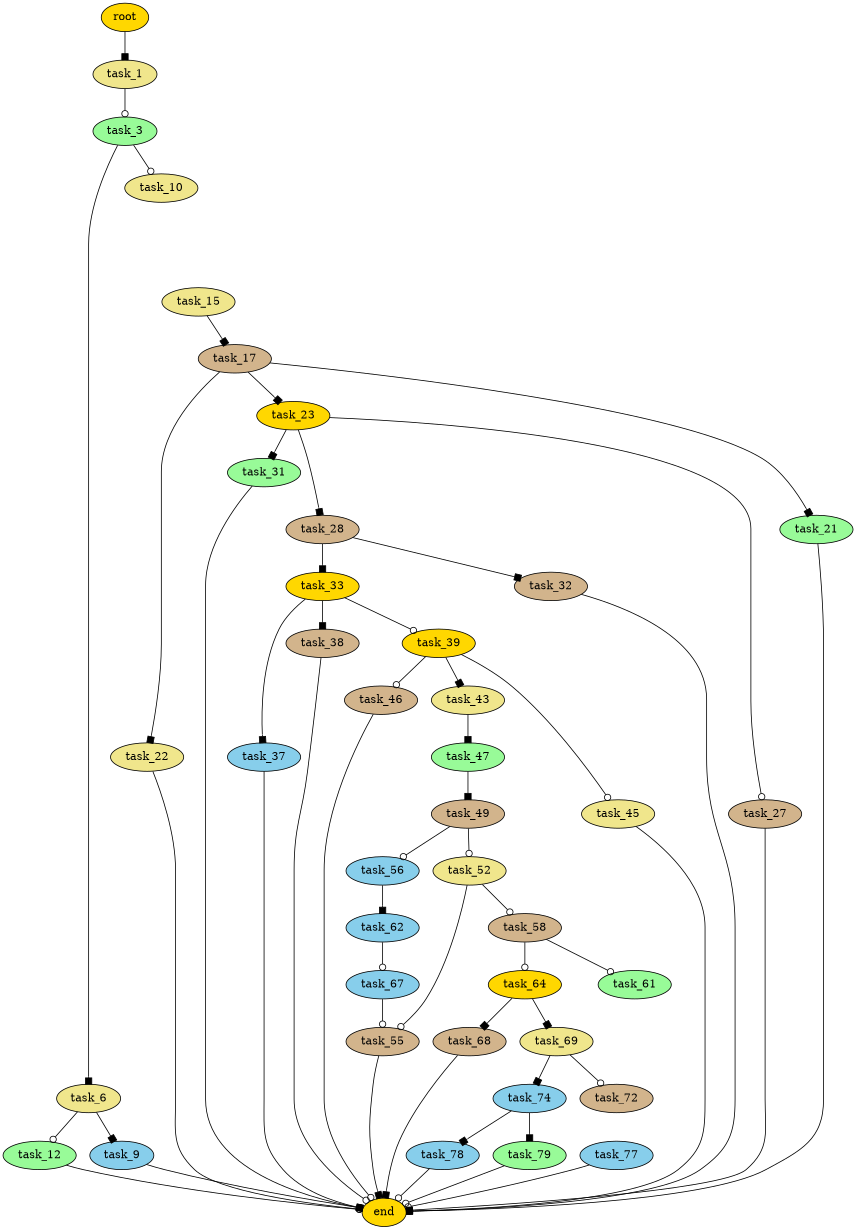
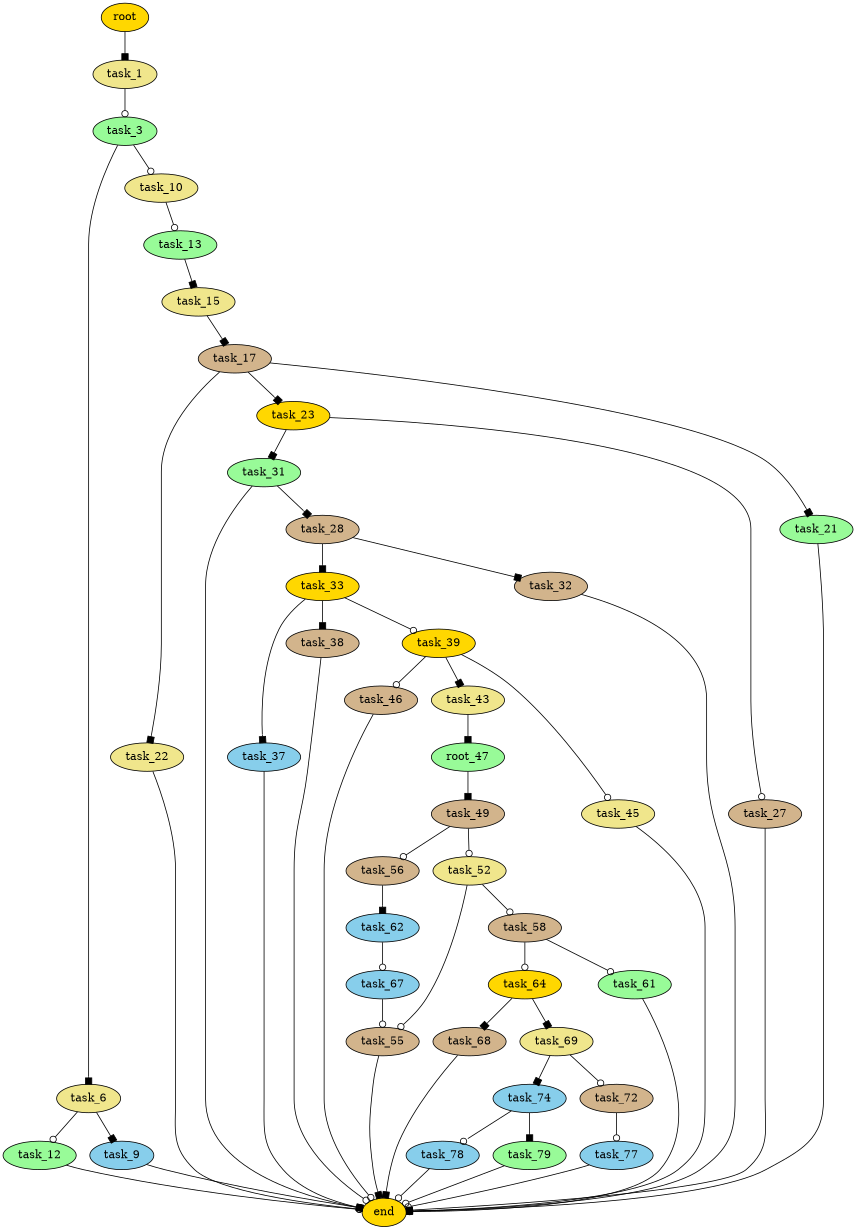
node "task_13": added
edge "task_23" -> "task_28": now "task_31" -> "task_28"
node "task_47": label "task_47" -> "root_47"
node "task_56": fillcolor skyblue -> tan
edge "task_72" -> "task_77": added
edge "task_74" -> "task_78": arrowhead box -> odot
edge "task_61" -> "end": added
